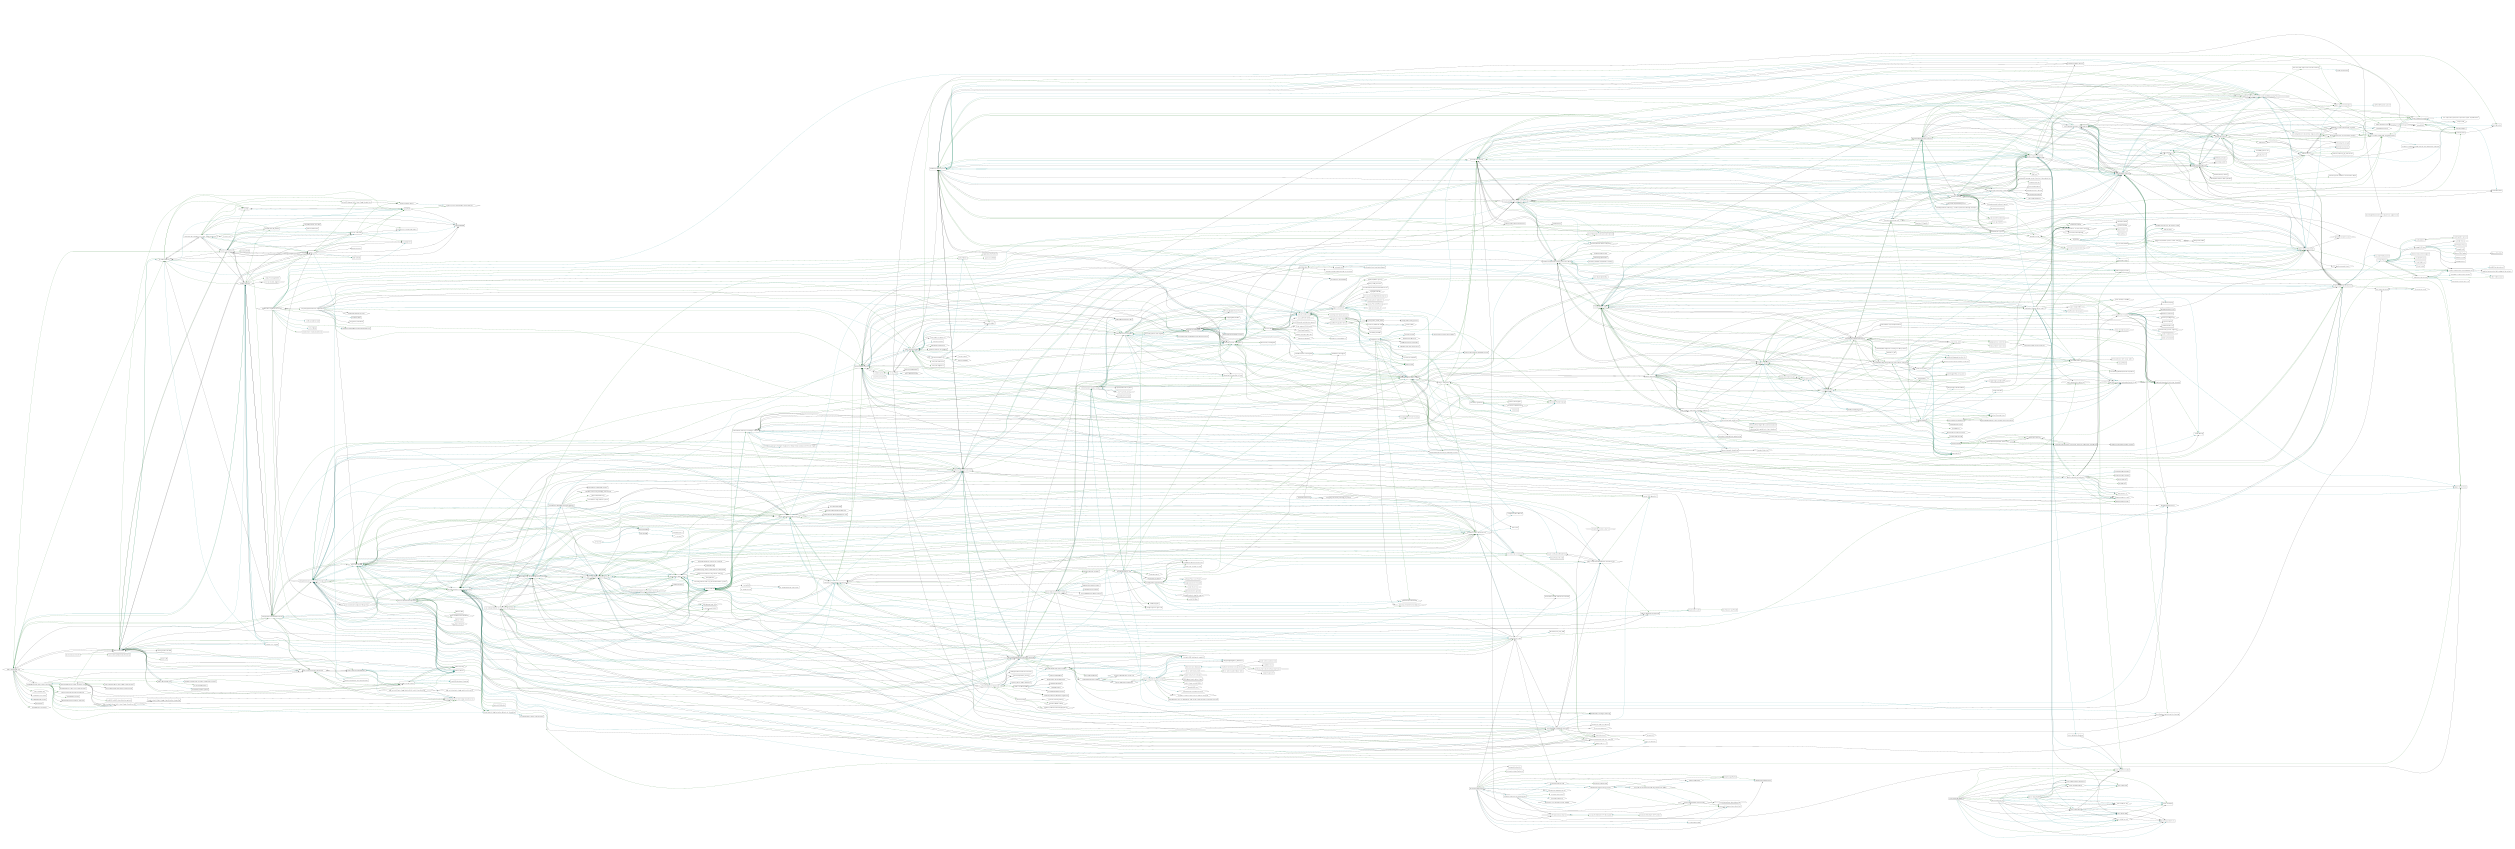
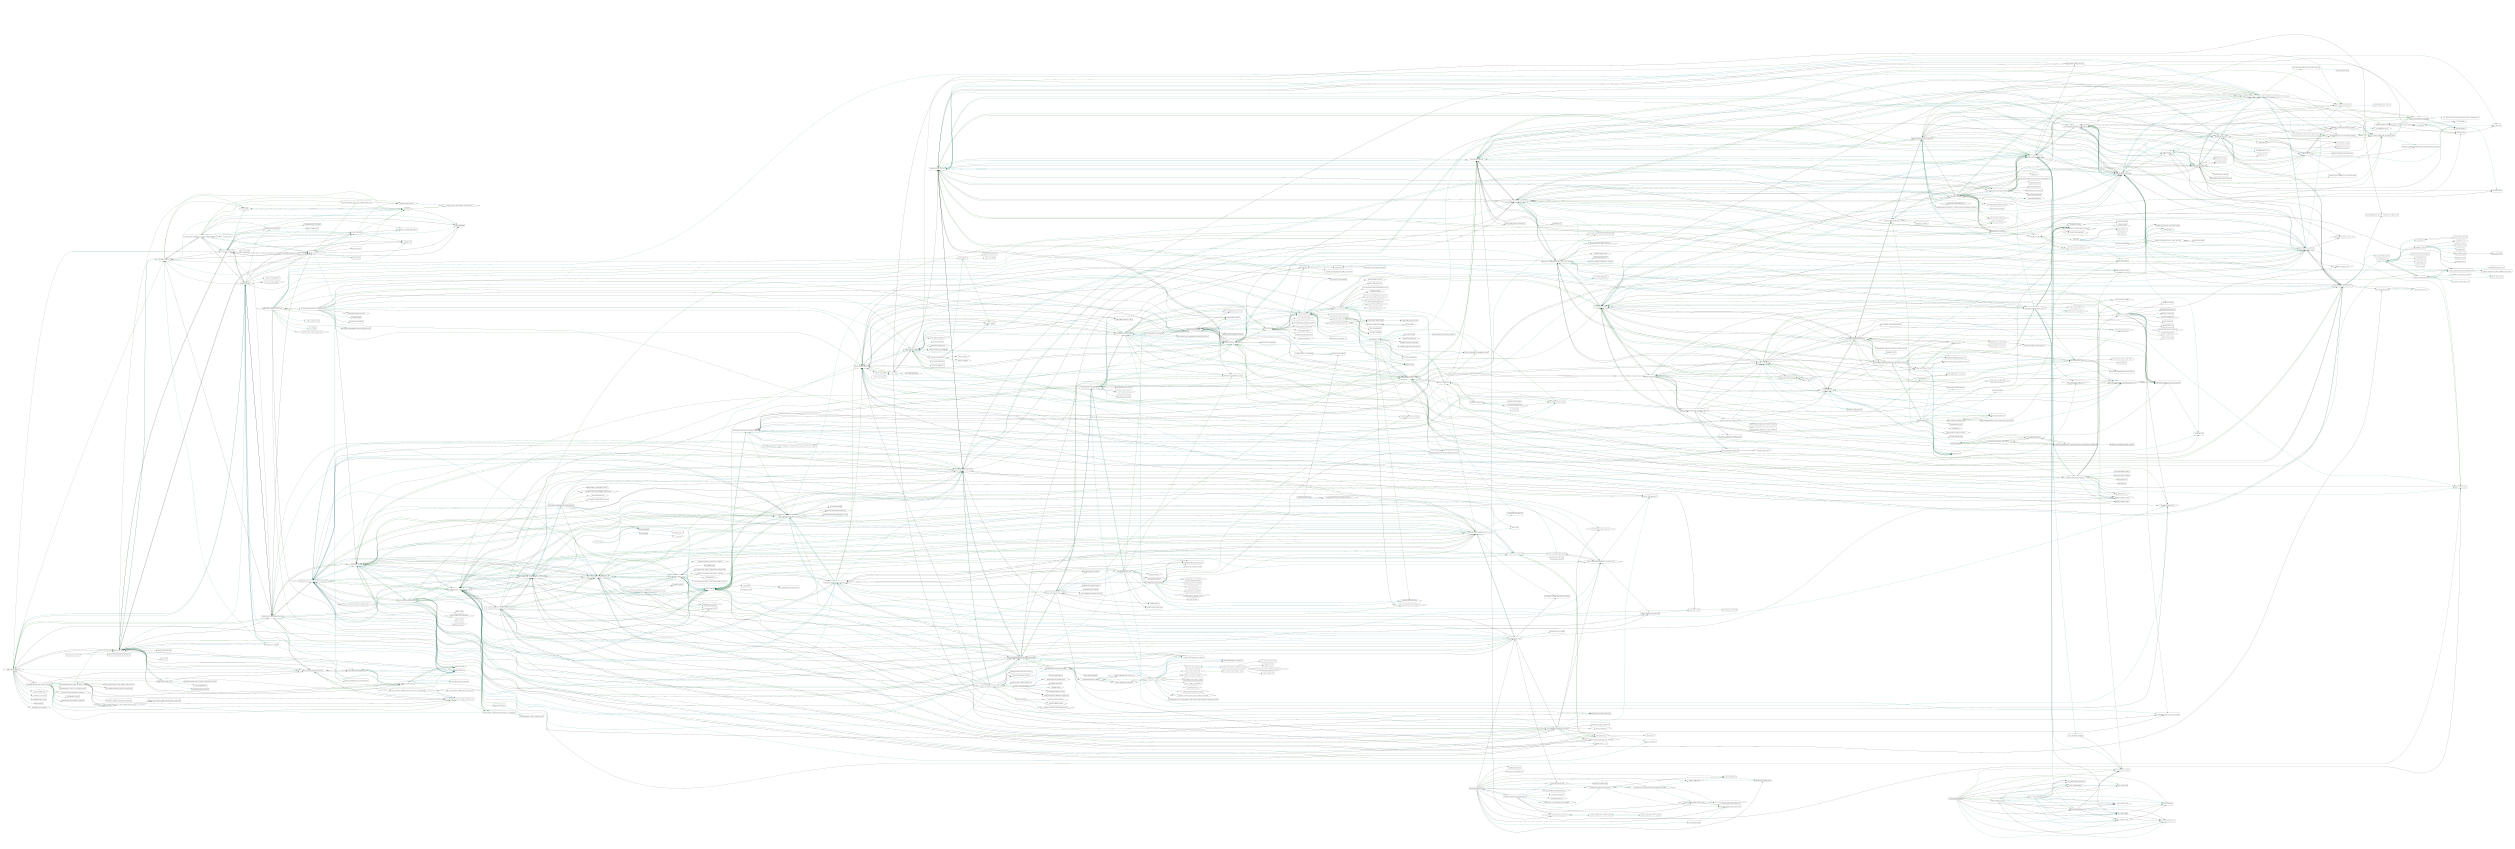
node "Shaoli-Huang/SnapMix": removed
